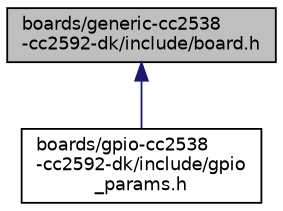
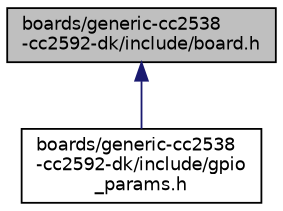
node "boards/gpio-cc2538 -cc2592-dk/include/gpio _params.h": label "boards/gpio-cc2538 -cc2592-dk/include/gpio _params.h" -> "boards/generic-cc2538 -cc2592-dk/include/gpio _params.h"
